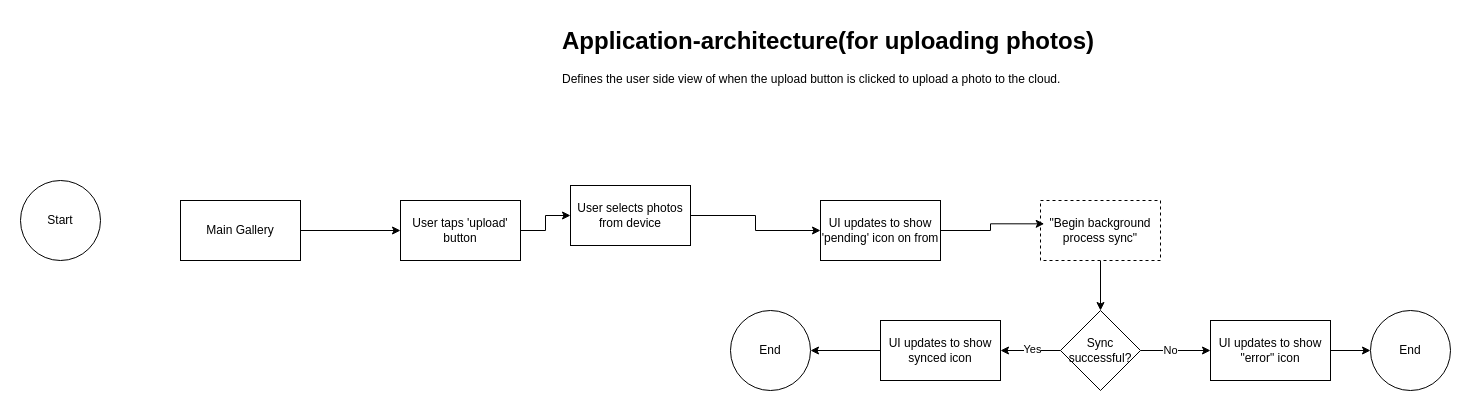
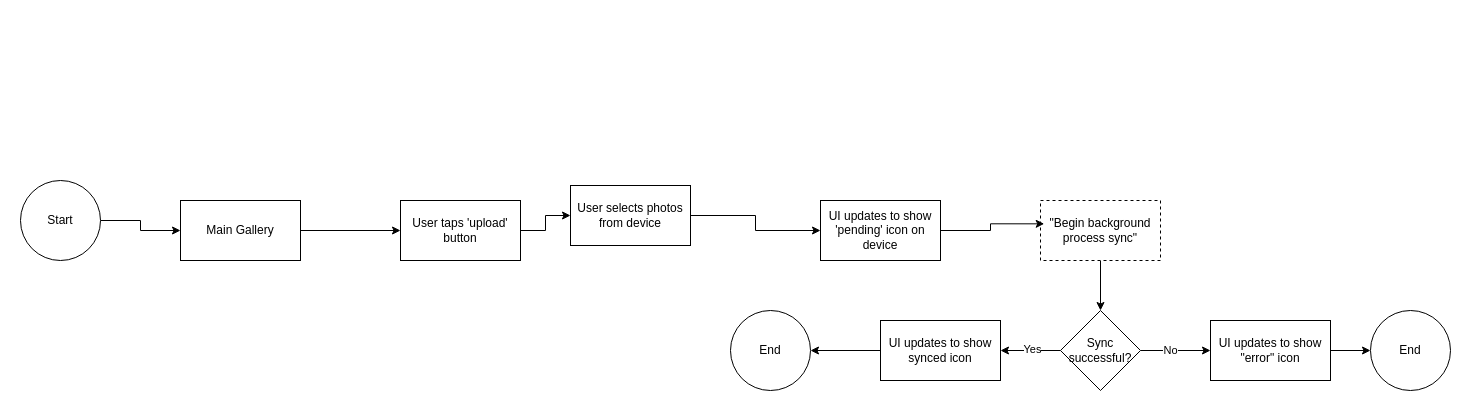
node "Application-architecture(for uploading photos)Defines the user side view of when the upload button is clicked to upload a photo to the cloud.": removed
edge "Start" -> "Main Gallery": added
node "UI updates to show 'pending' icon on from": label "UI updates to show 'pending' icon on from" -> "UI updates to show 'pending' icon on device"
